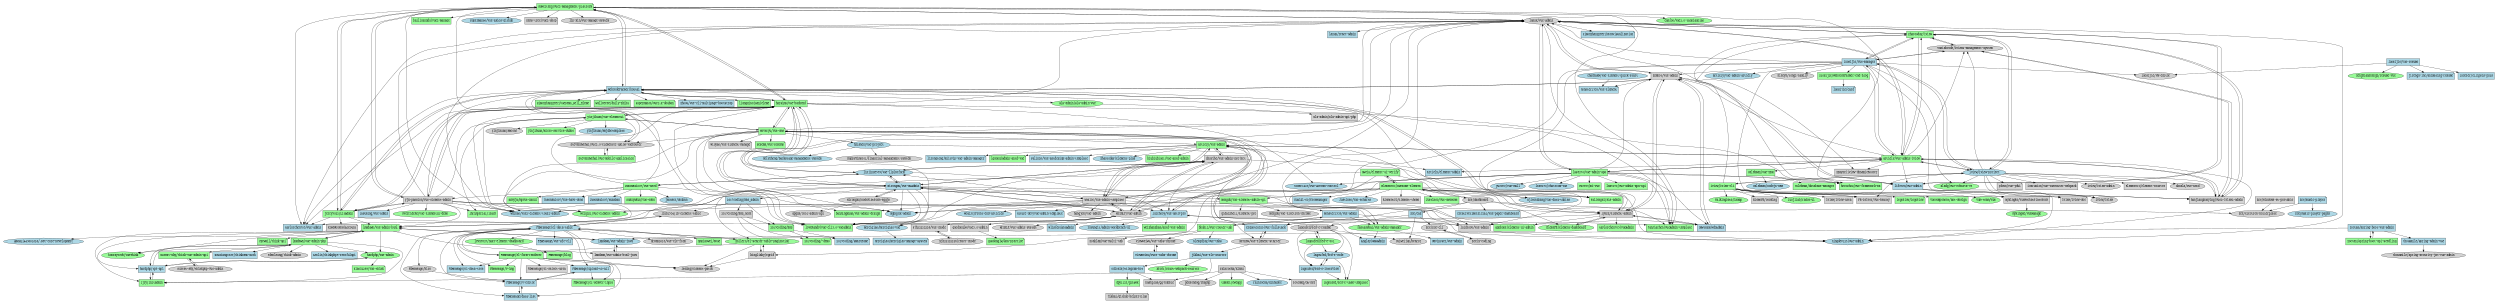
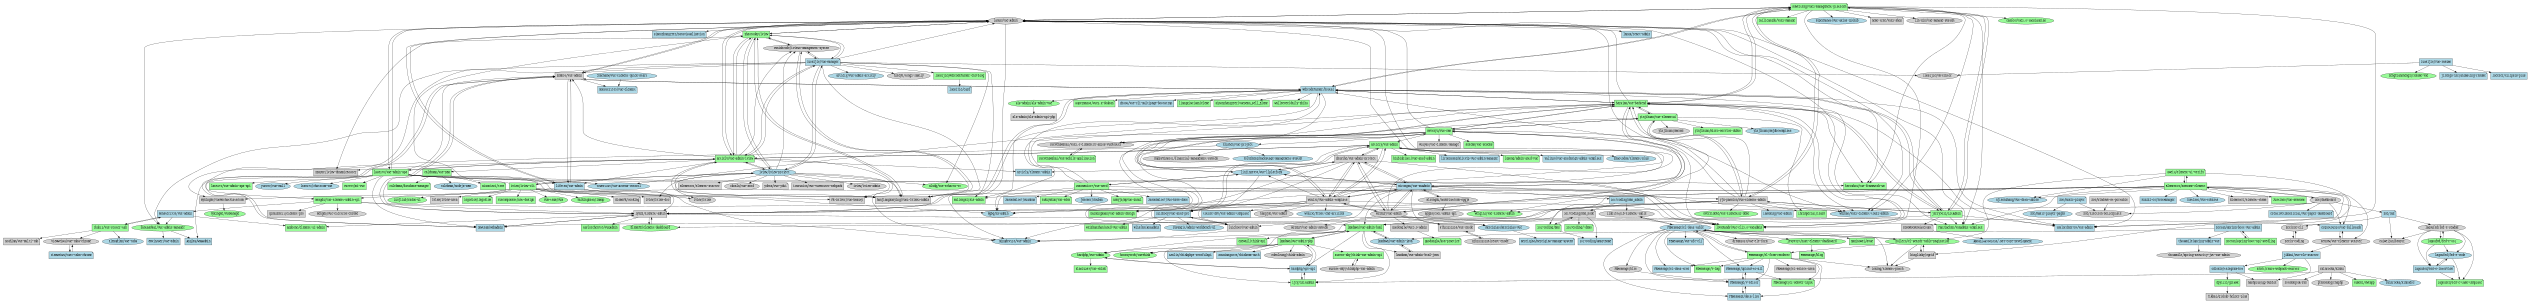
node "xiaoniezi/tree": added
edge "2017coding/BBS" -> "2017coding/-demo": now "2017coding/BBS" -> "2017coding/BBS_node"
